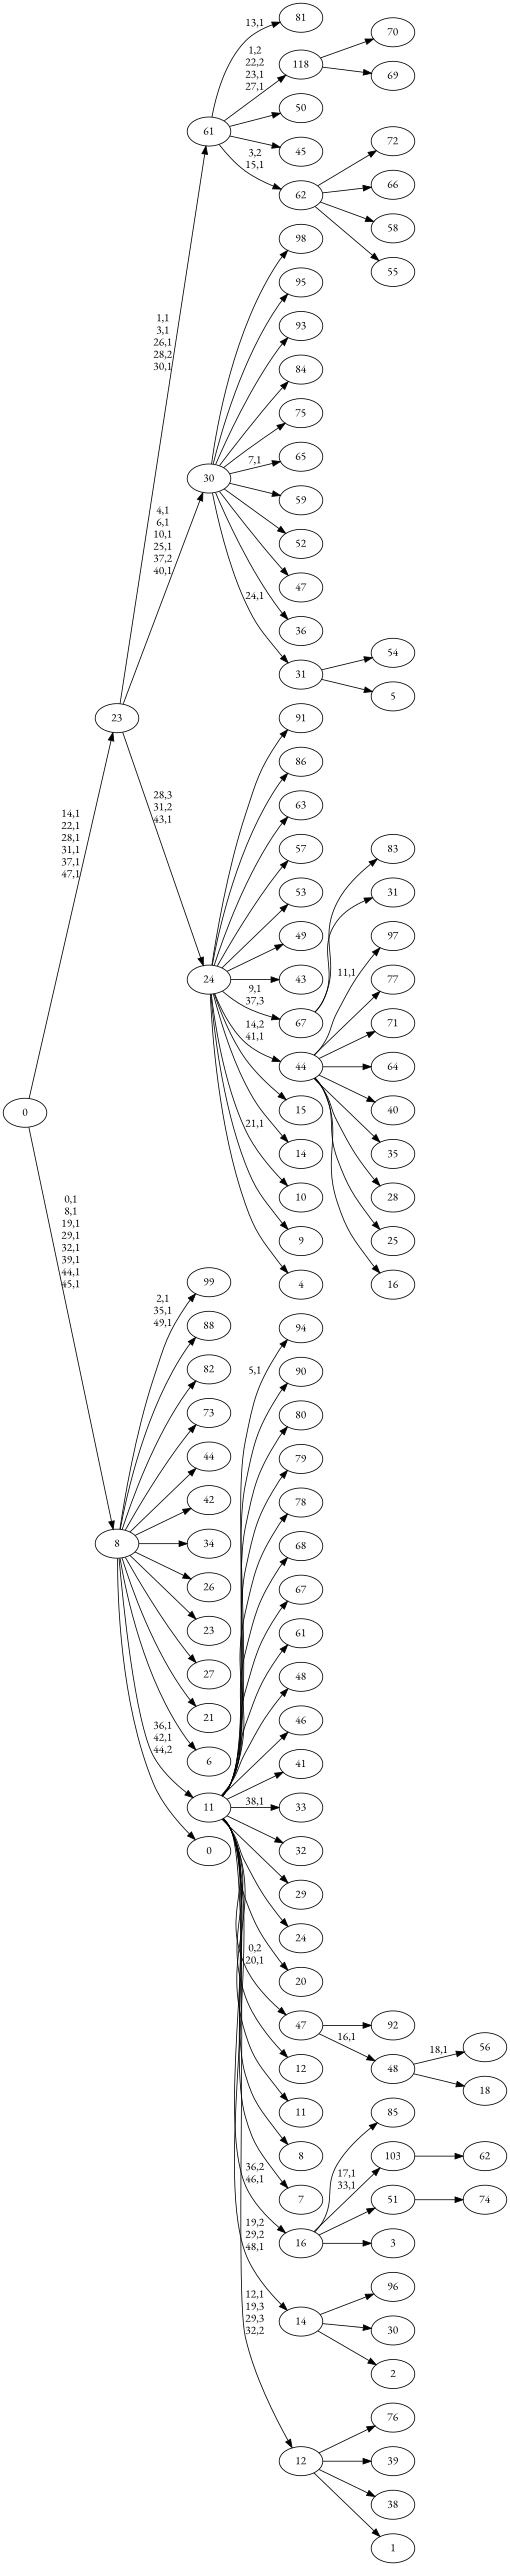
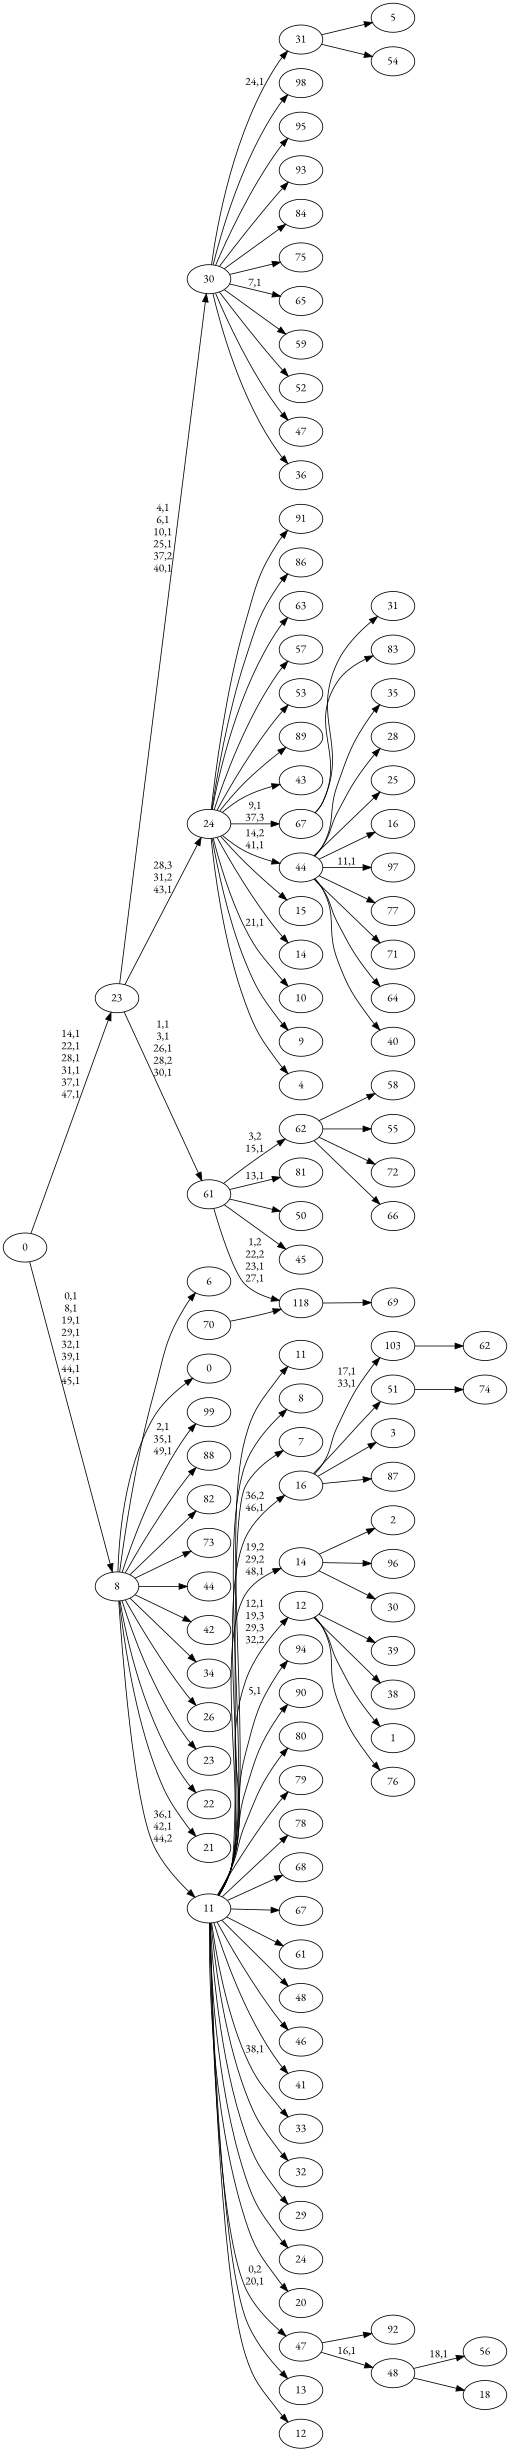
edge "118" -> "70": reversed
node "49": label "49" -> "89"
node "27": label "27" -> "22"
node "85": label "85" -> "87"
node "13": added
